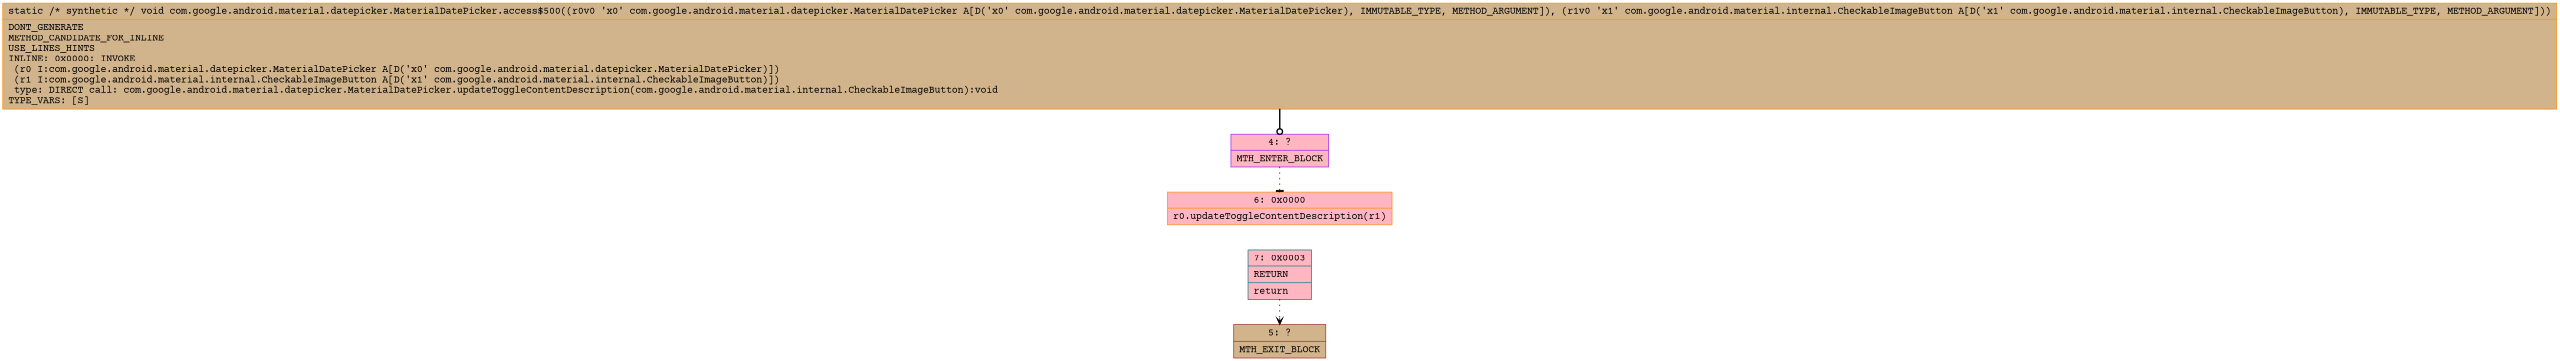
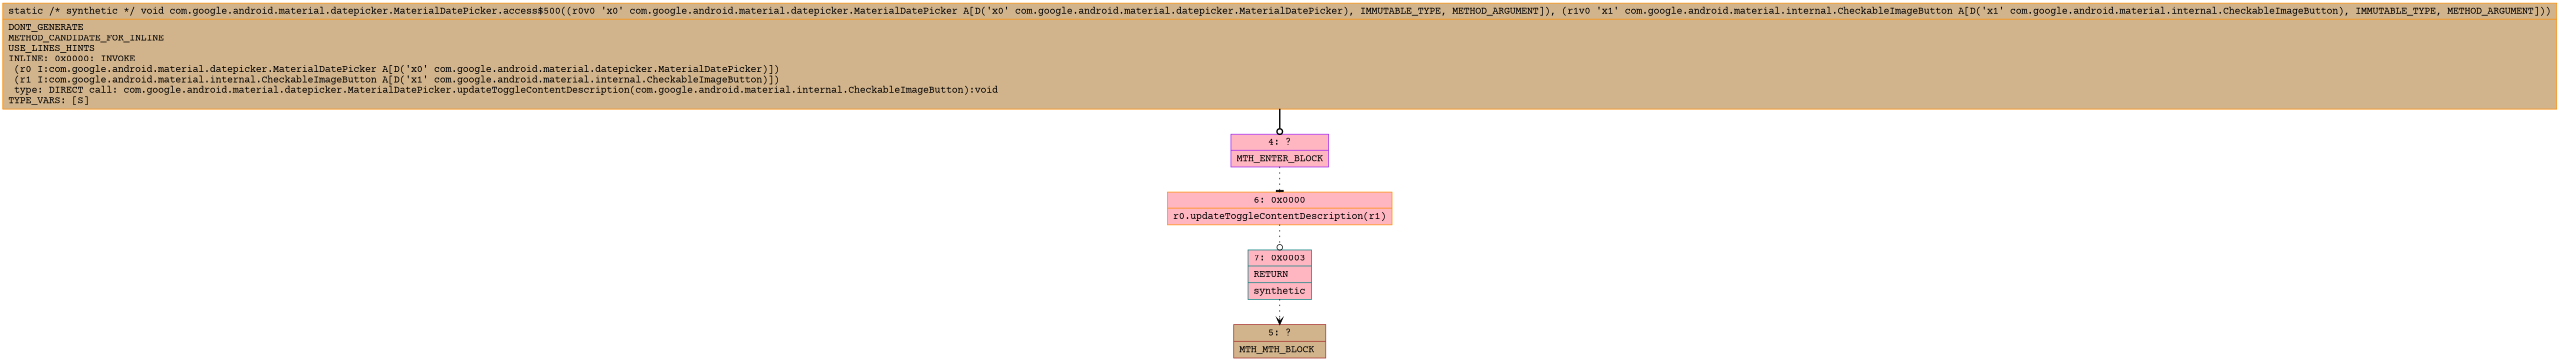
edge "6: 0x0000" -> "7: 0x0003": added
node "7: 0x0003": text "return" -> "synthetic"
node "5: ?": text "MTH_EXIT_BLOCK" -> "MTH_MTH_BLOCK"
